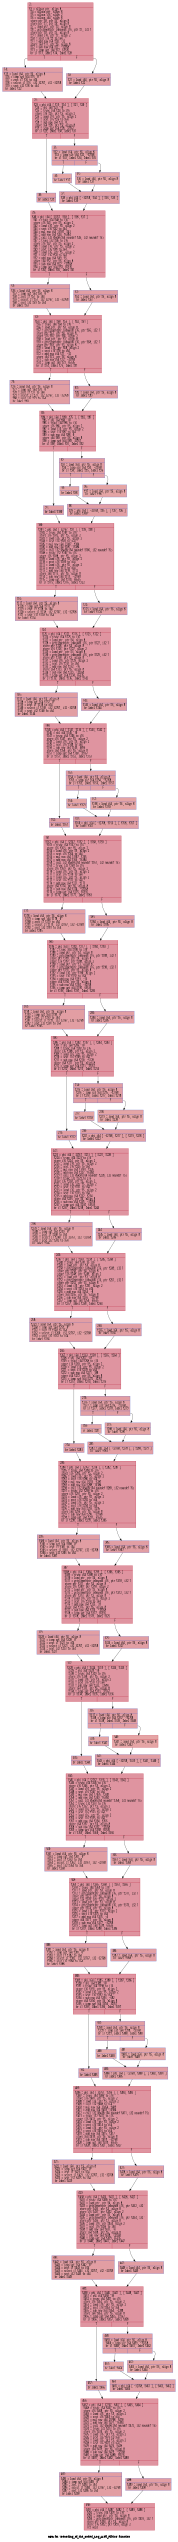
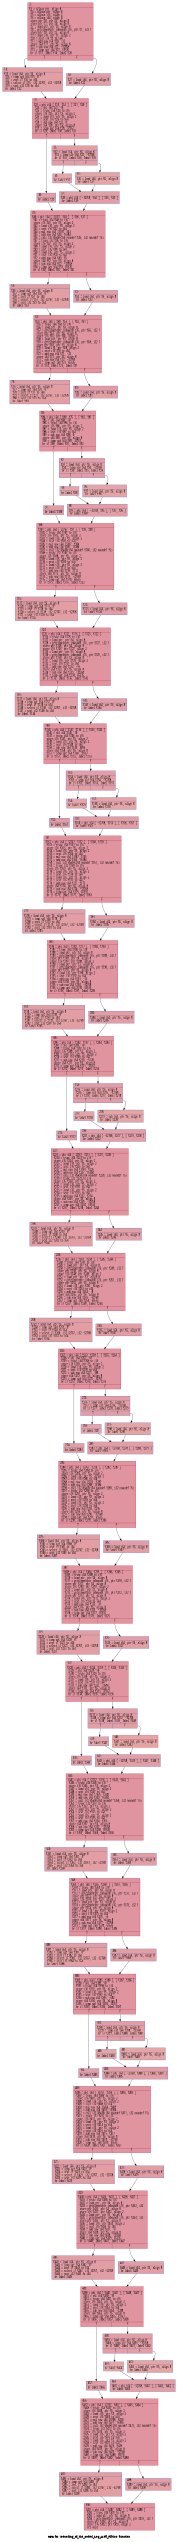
node "218:": text "%219 = load i64, ptr %6, align 8" -> "%219 = sub i64, ptr %6, align 8"
